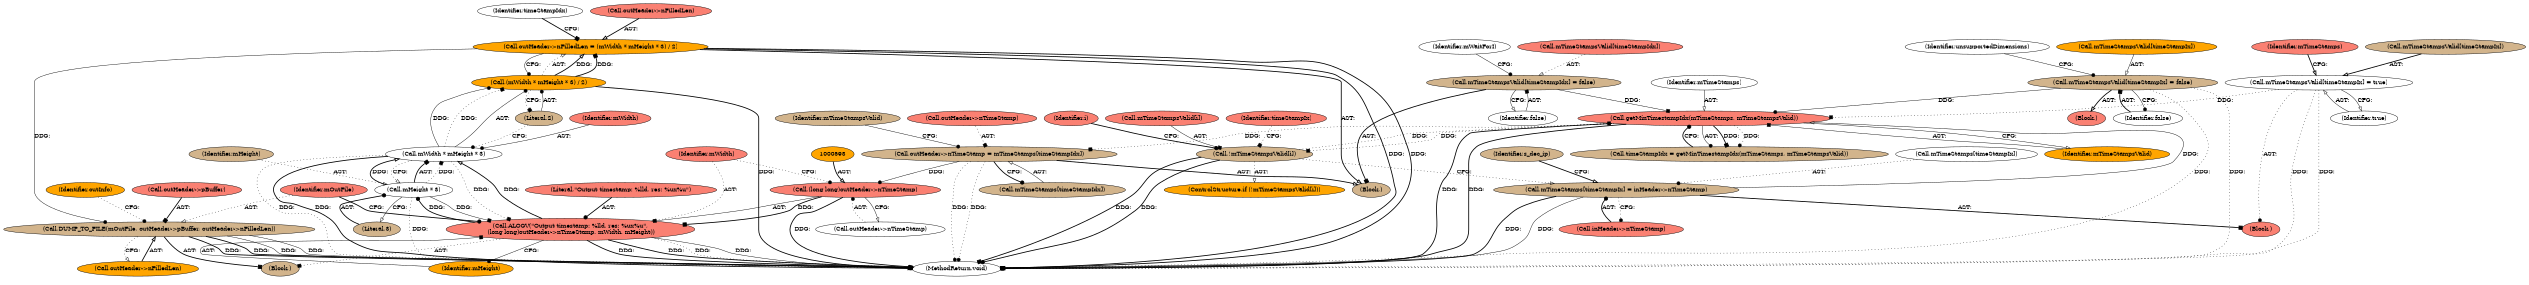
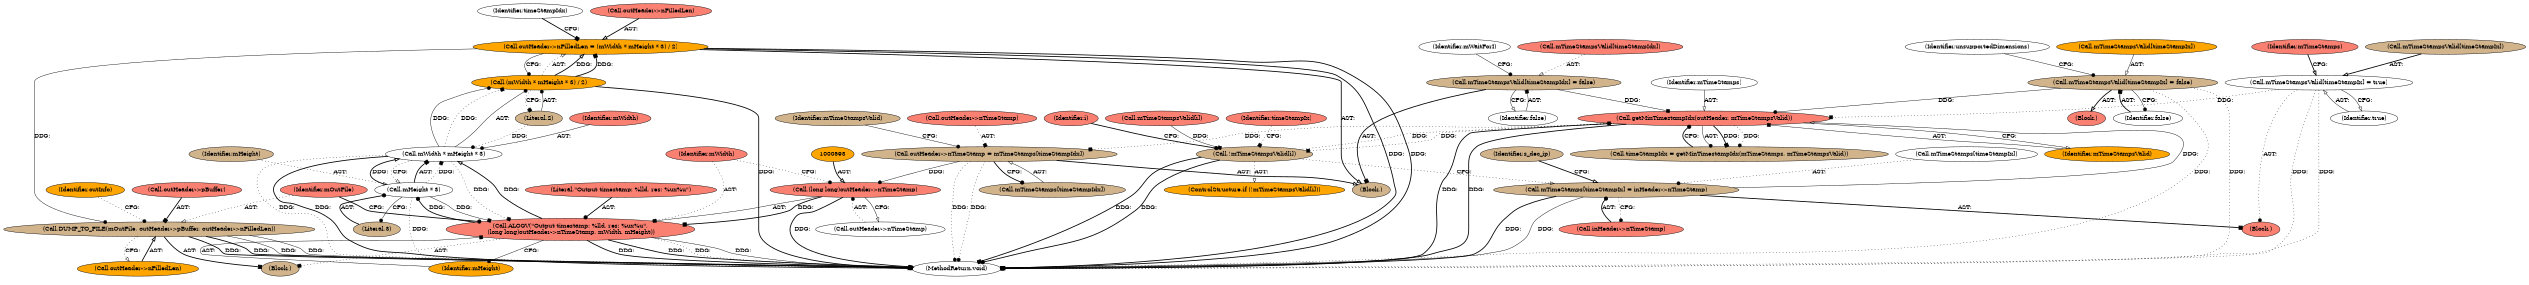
node "(Call,getMinTimestampIdx(mTimeStamps, mTimeStampsValid))": label "(Call,getMinTimestampIdx(mTimeStamps, mTimeStampsValid))" -> "(Call,getMinTimestampIdx(outHeader, mTimeStampsValid))"
edge "(Literal,2)" -> "(Call,mWidth * mHeight * 3)": label "CFG: " -> "DDG: "
edge "(Call,mTimeStampsValid[i])" -> "(Call,!mTimeStampsValid[i])": label "AST: " -> "DDG: "
edge "(Call,mHeight * 3)" -> "(Literal,3)": arrowhead onormal -> dot
